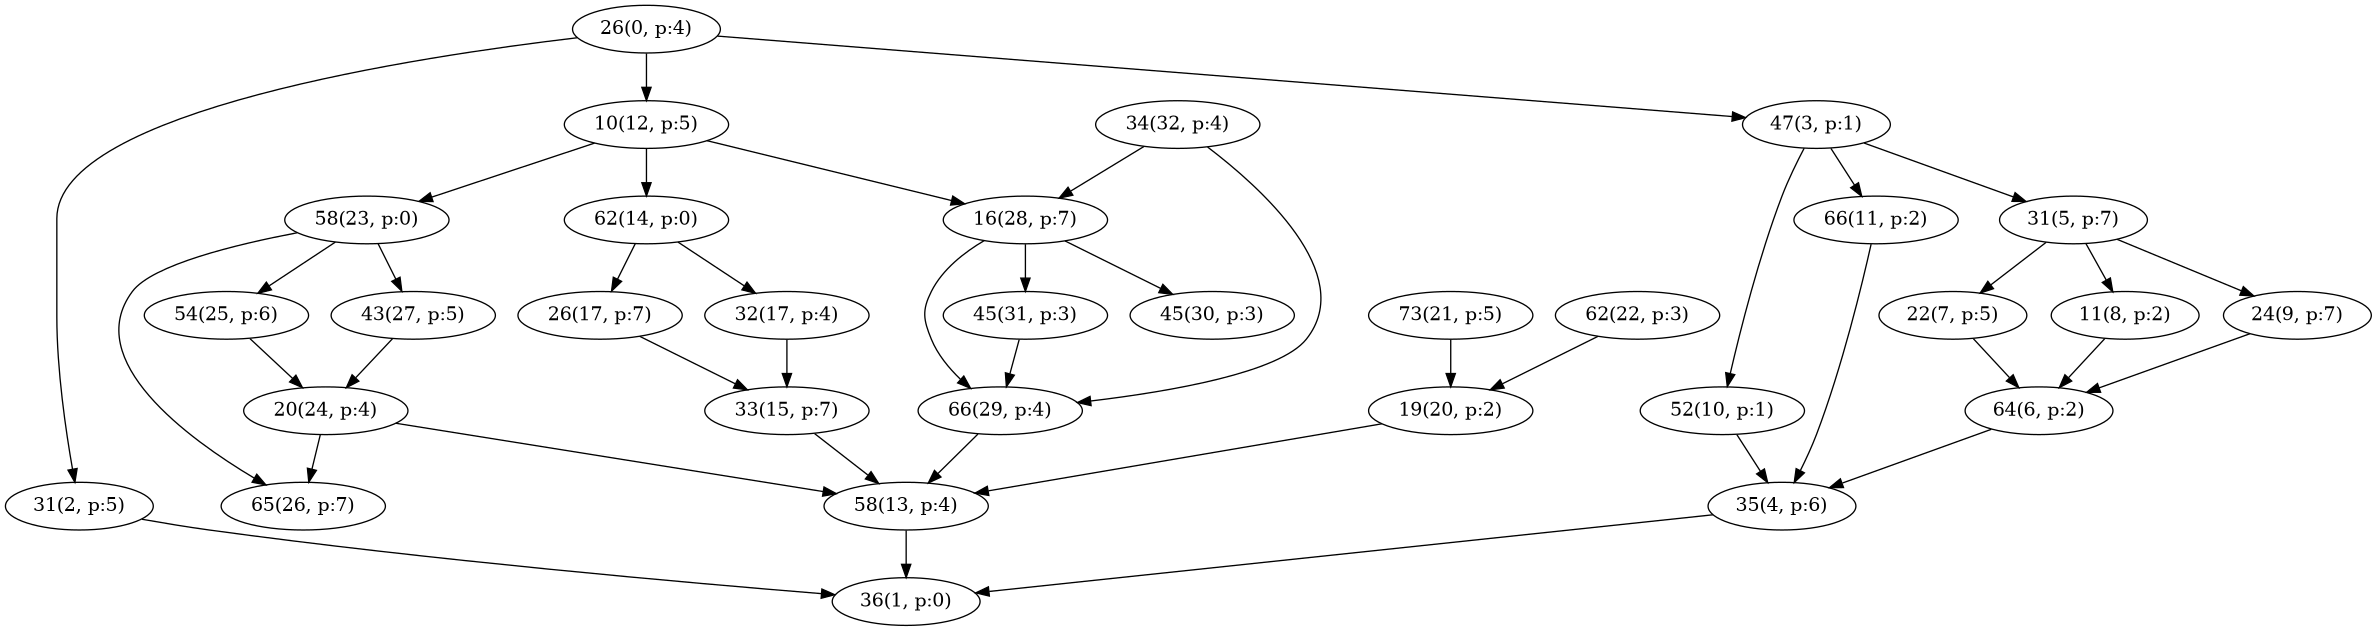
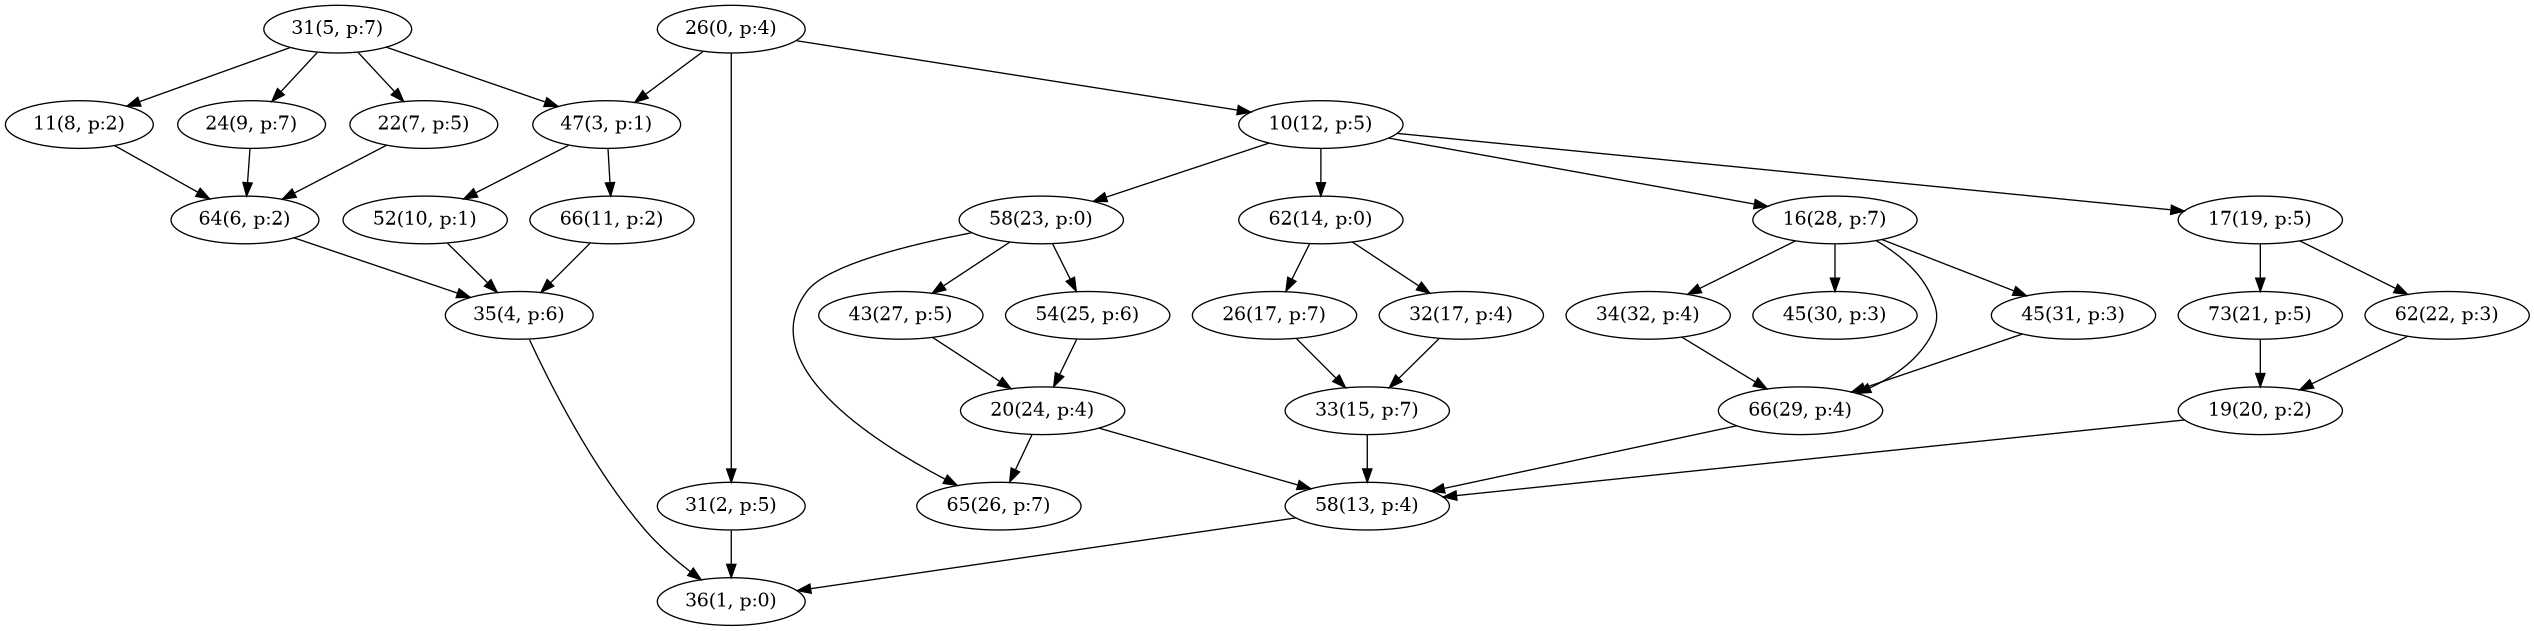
edge "34(32, p:4)" -> "16(28, p:7)": reversed
edge "47(3, p:1)" -> "31(5, p:7)": reversed
node "17(19, p:5)": added
